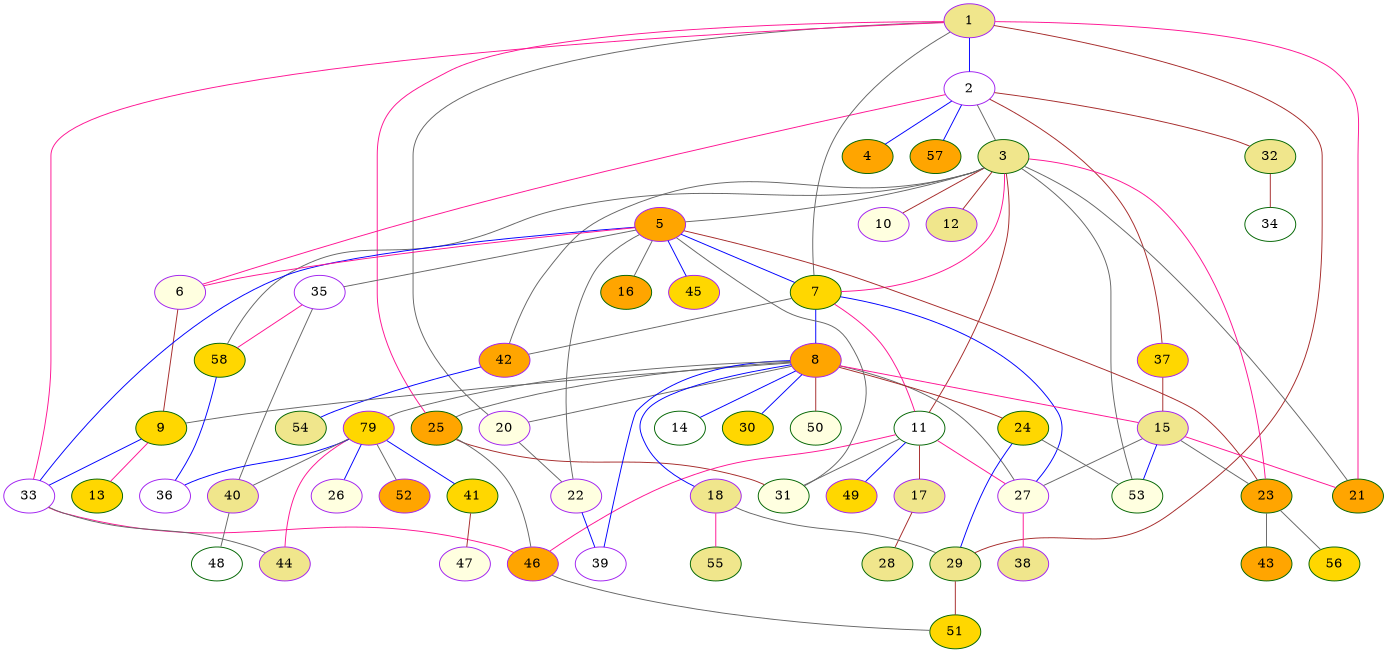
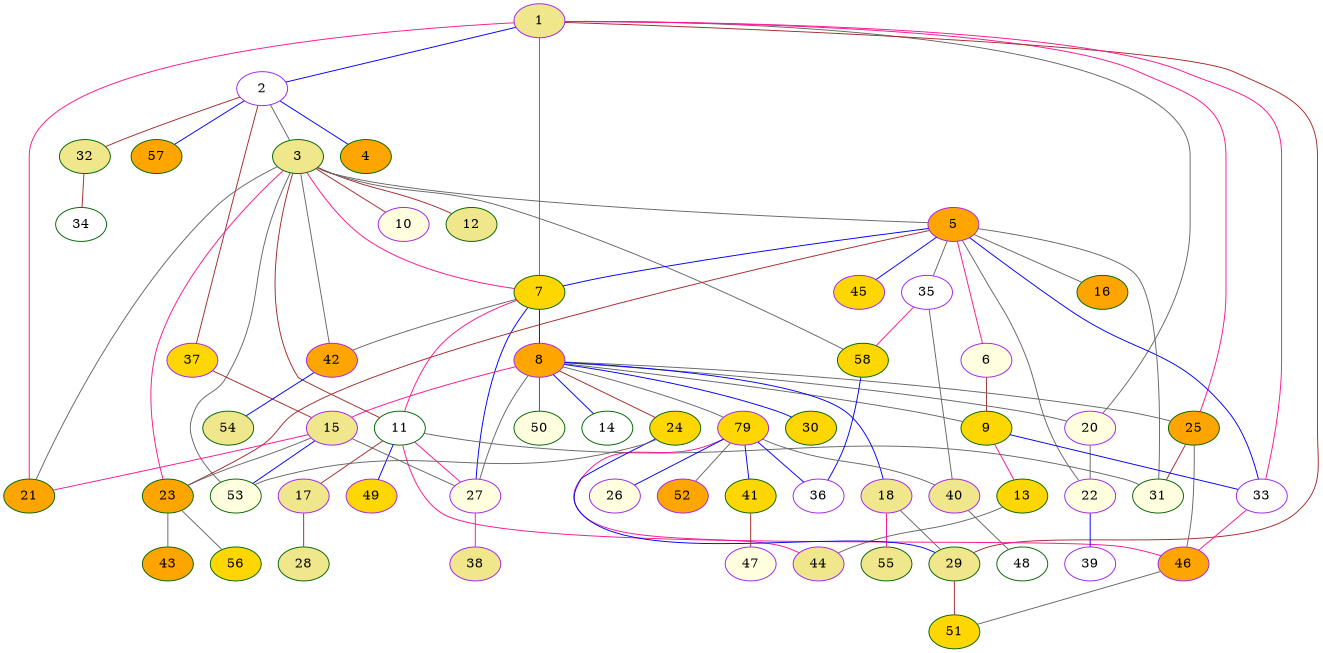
edge "2" -- "6": removed
node "12": color purple -> darkgreen
edge "8" -- "39": removed
edge "33" -- "44": now "13" -- "44"
